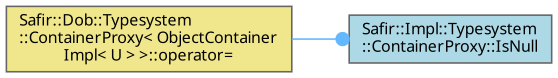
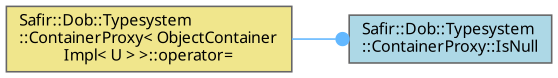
node "Safir::Impl::Typesystem ::ContainerProxy::IsNull": label "Safir::Impl::Typesystem ::ContainerProxy::IsNull" -> "Safir::Dob::Typesystem ::ContainerProxy::IsNull"
